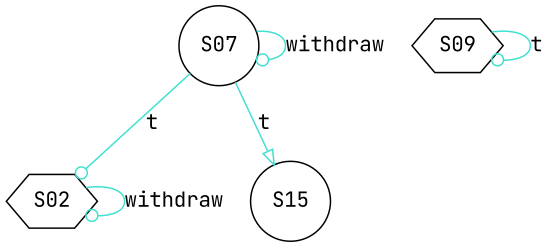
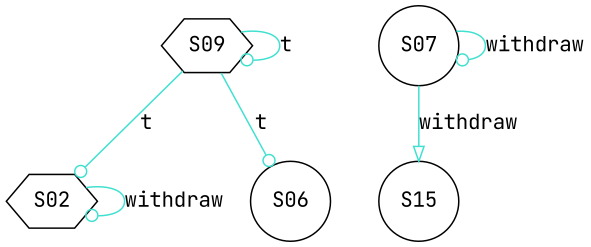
edge "S07" -> "S02": now "S09" -> "S02"
edge "S07" -> "S15": label "t" -> "withdraw"
node "S06": added
